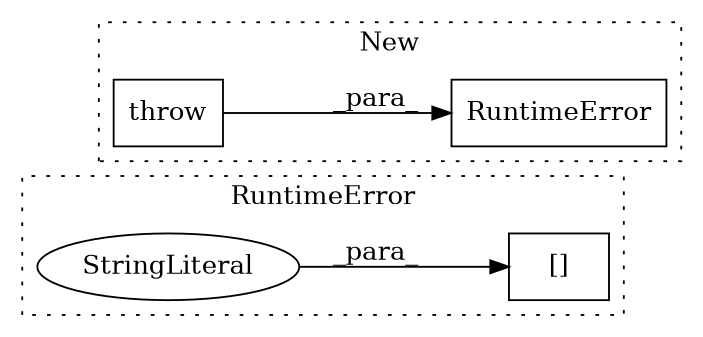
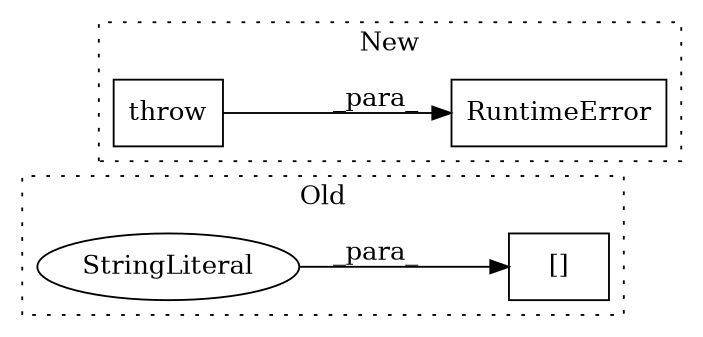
cluster "RuntimeError": label "RuntimeError" -> "Old"
